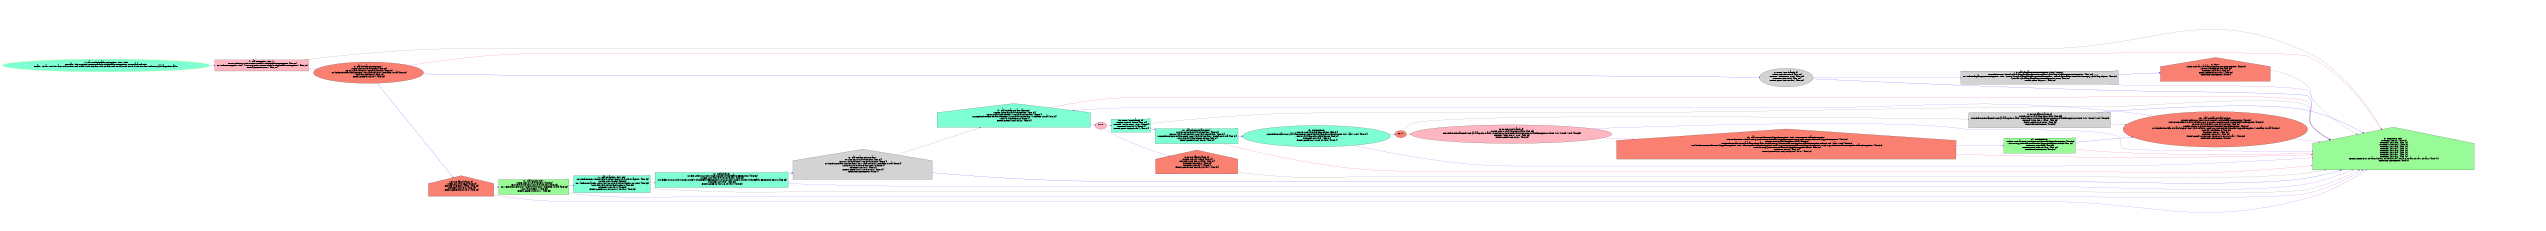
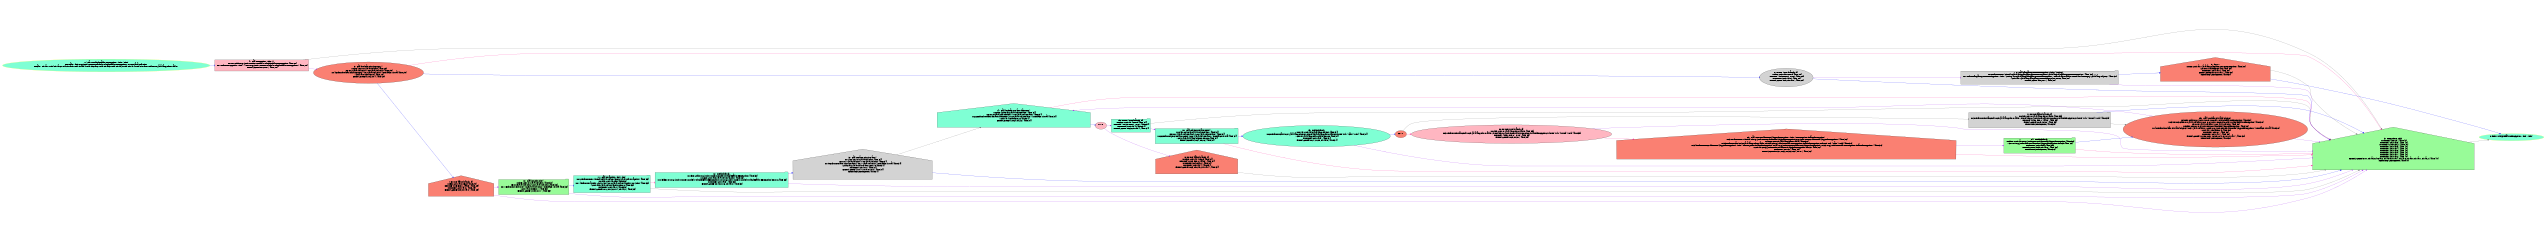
node "2: Exit MultipleFailureException.<init>(List)": added
